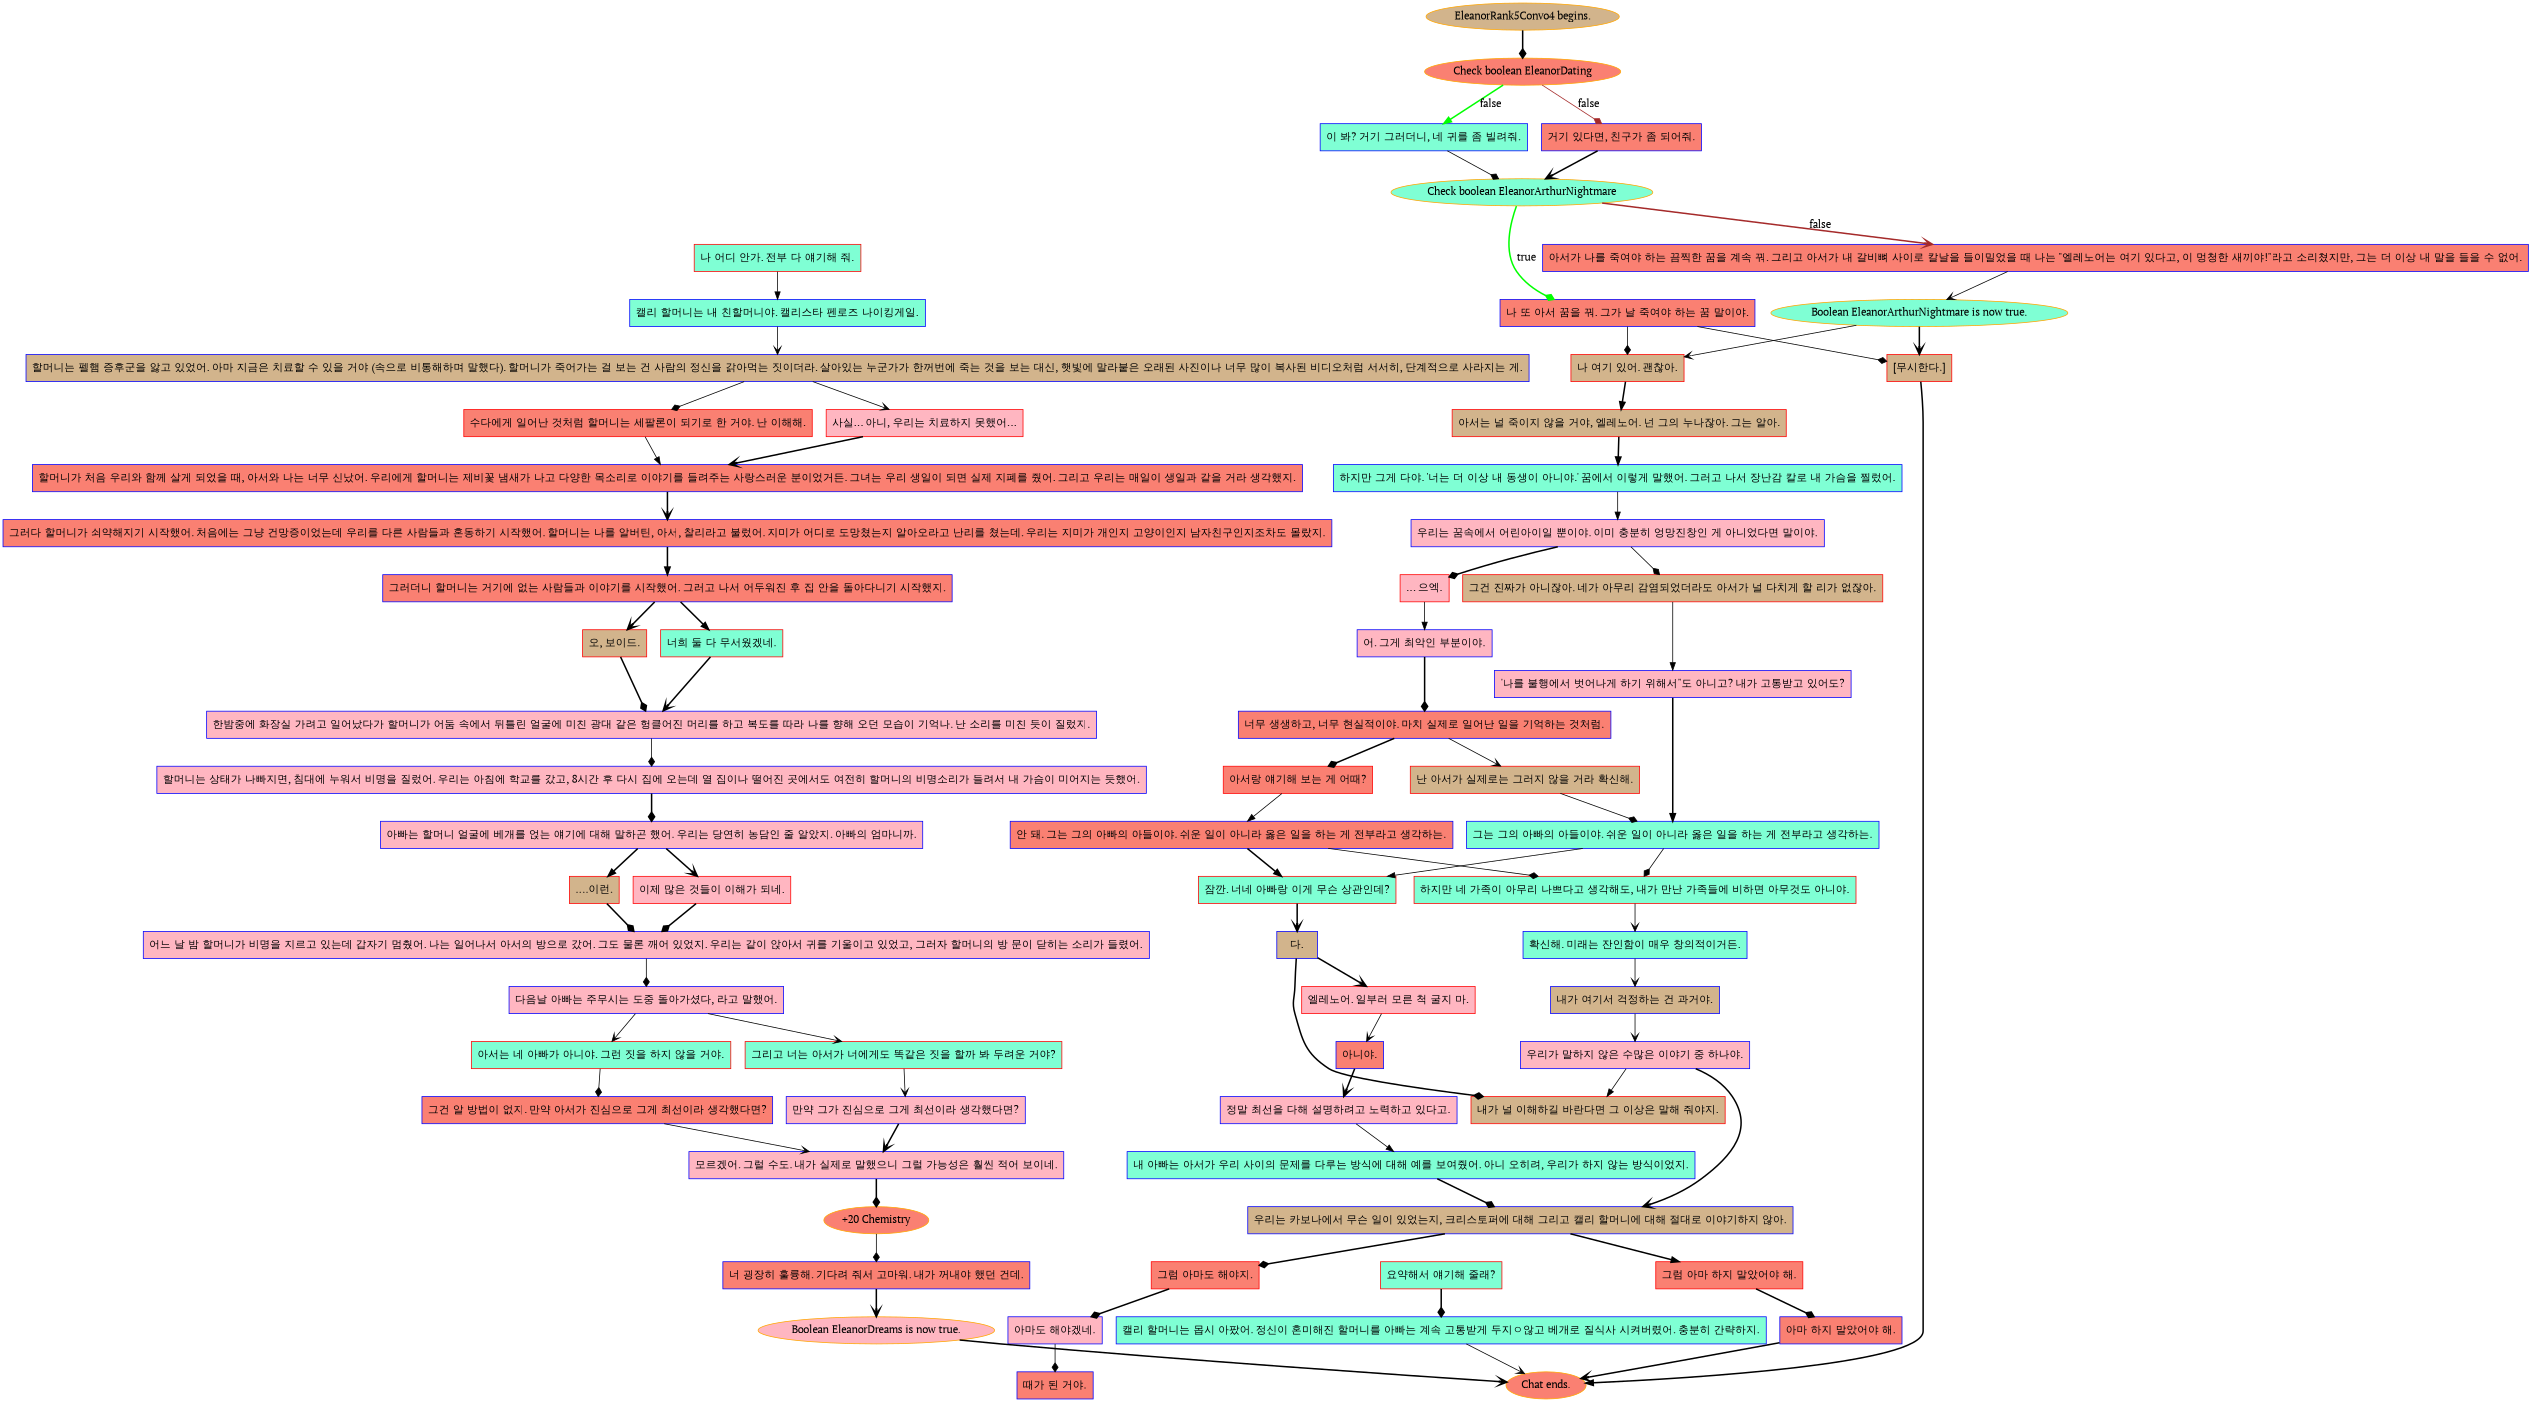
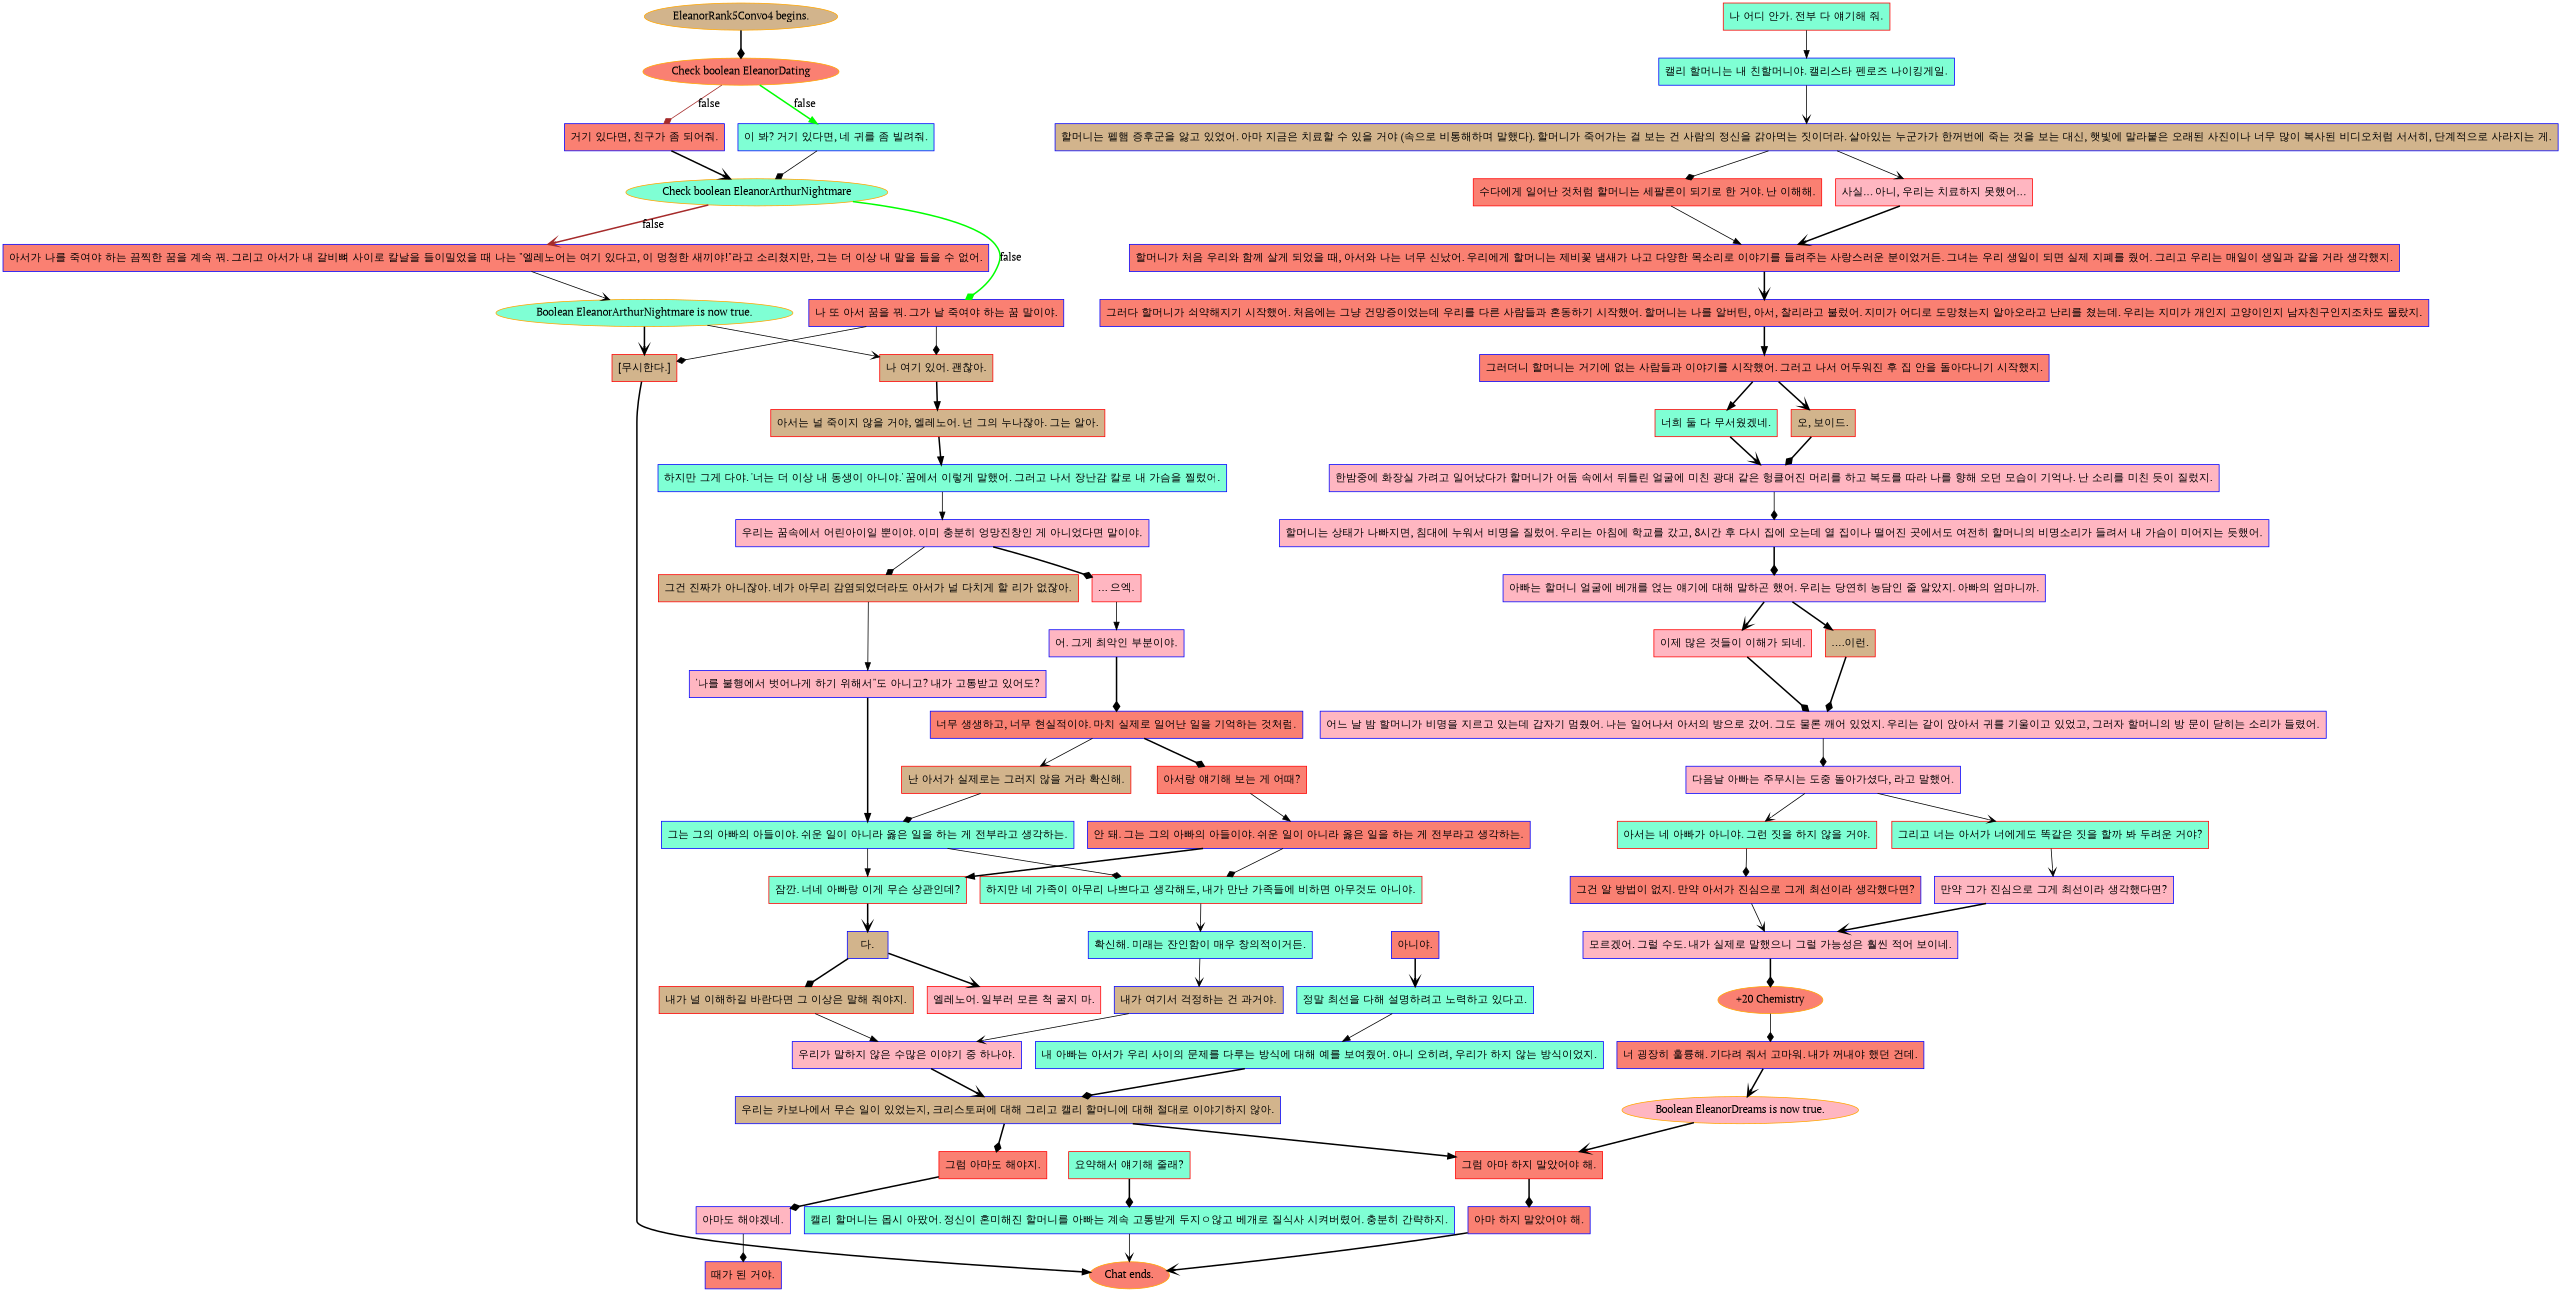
node "이 봐? 거기 그러더니, 네 귀를 좀 빌려줘.": label "이 봐? 거기 그러더니, 네 귀를 좀 빌려줘." -> "이 봐? 거기 있다면, 네 귀를 좀 빌려줘."
edge "Check boolean EleanorArthurNightmare" -> "나 또 아서 꿈을 꿔. 그가 날 죽여야 하는 꿈 말이야.": label "true" -> "false"
edge "엘레노어. 일부러 모른 척 굴지 마." -> "아니야.": removed
edge "우리가 말하지 않은 수많은 이야기 중 하나야." -> "내가 널 이해하길 바란다면 그 이상은 말해 줘야지.": reversed
node "정말 최선을 다해 설명하려고 노력하고 있다고.": fillcolor lightpink -> aquamarine
edge "Boolean EleanorDreams is now true." -> "Chat ends.": now "Boolean EleanorDreams is now true." -> "그럼 아마 하지 말았어야 해."
